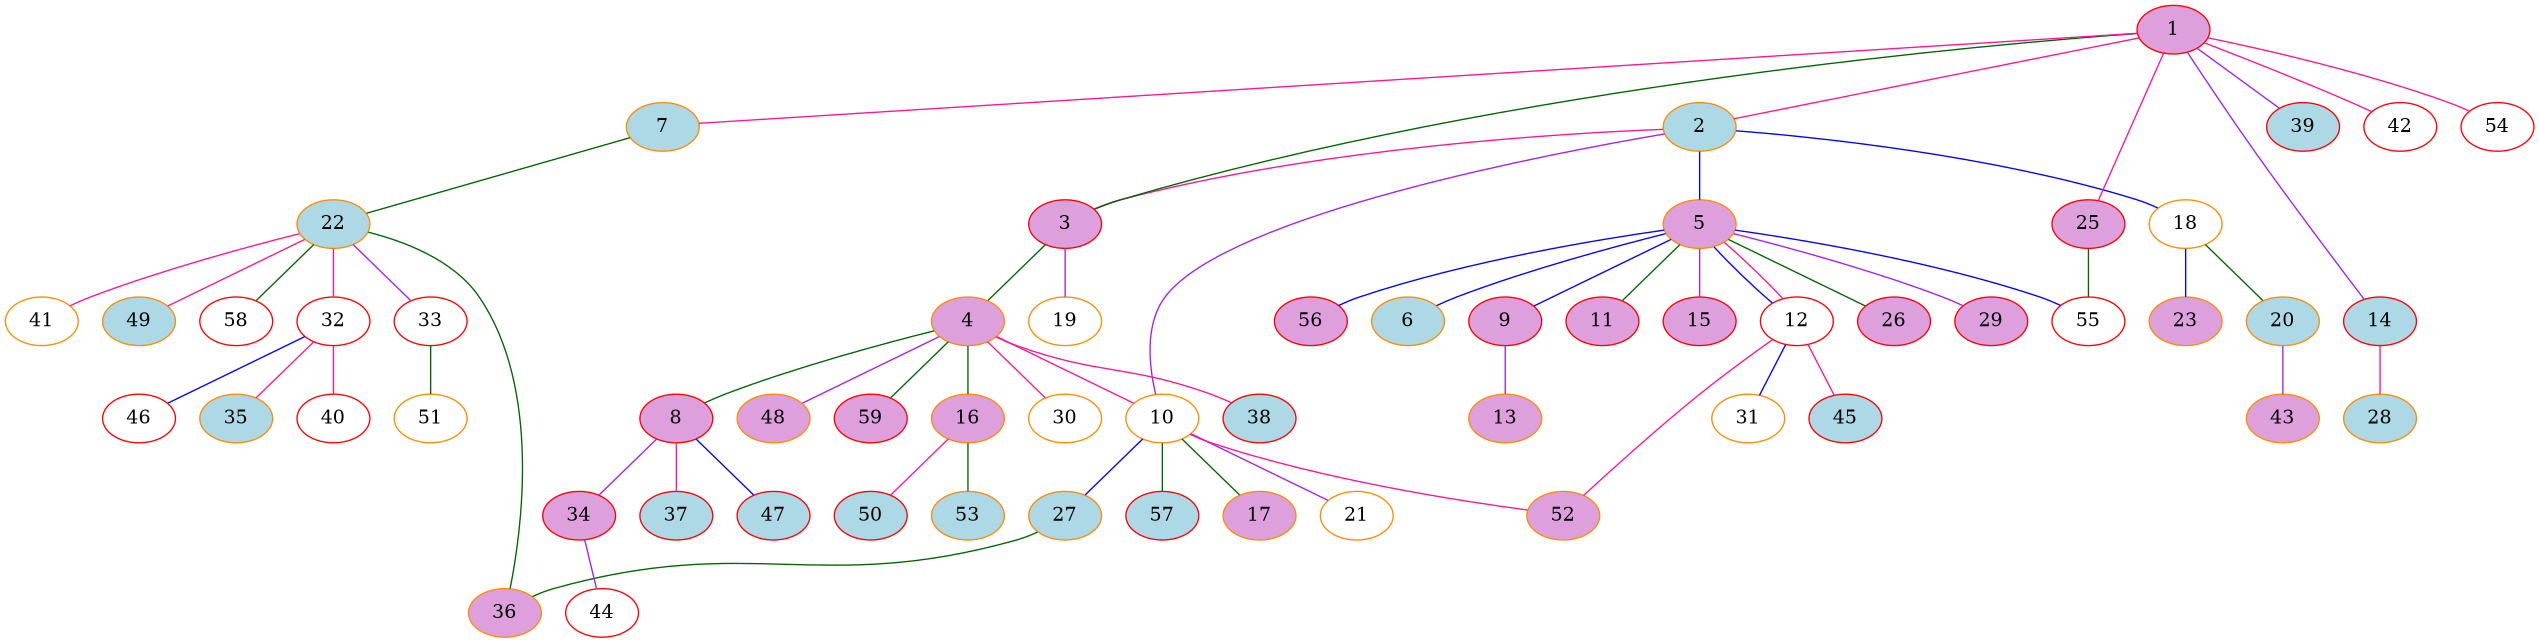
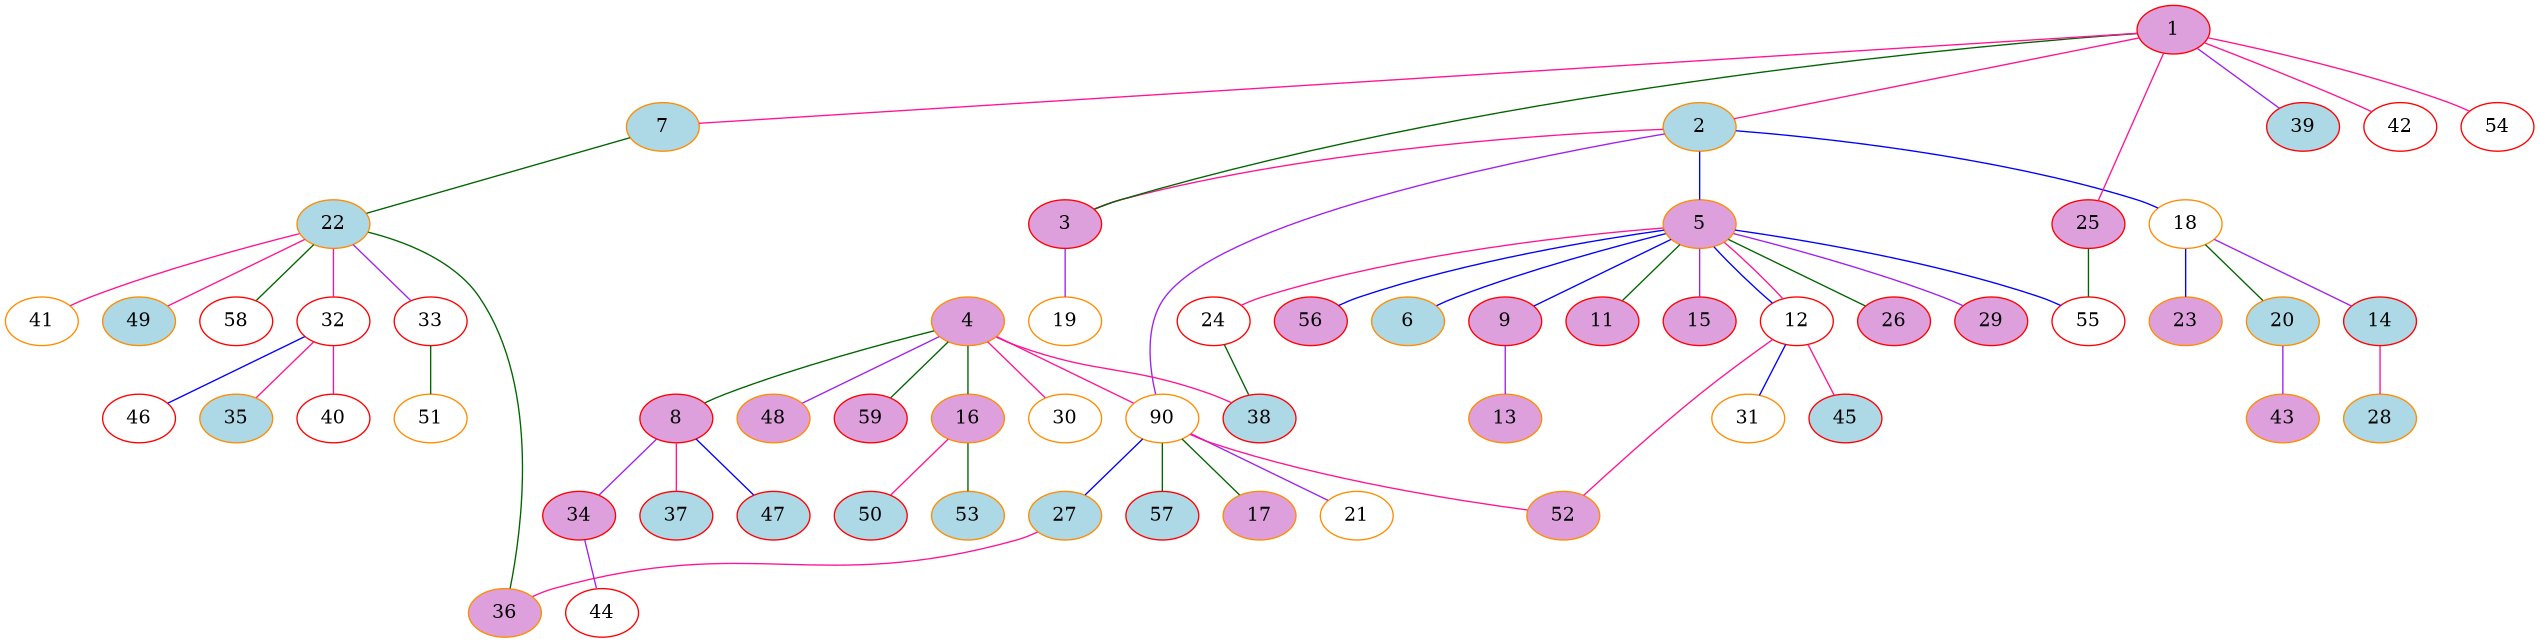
edge "1" -- "14": now "18" -- "14"
edge "3" -- "4": removed
node "24": added
node "10": label "10" -> "90"
edge "27" -- "36": color darkgreen -> deeppink
